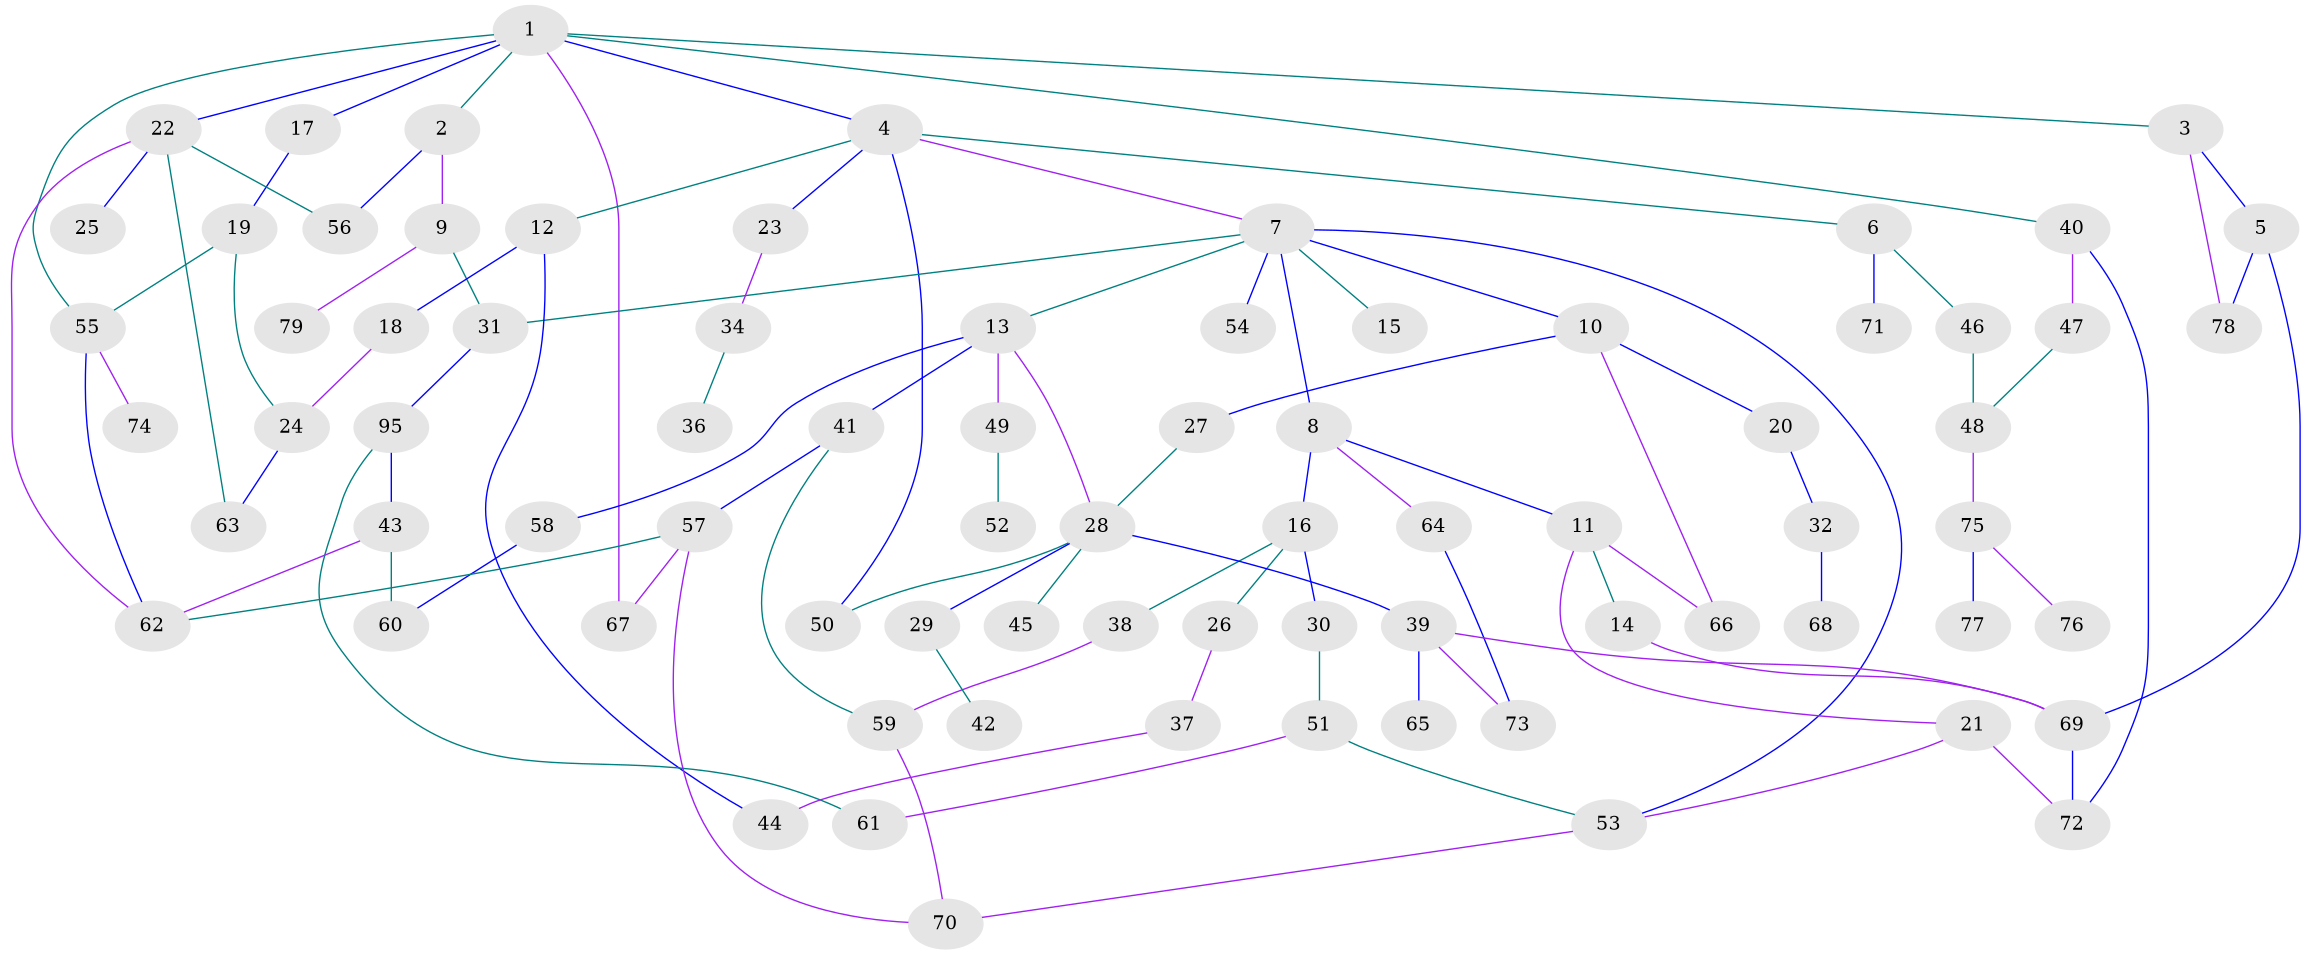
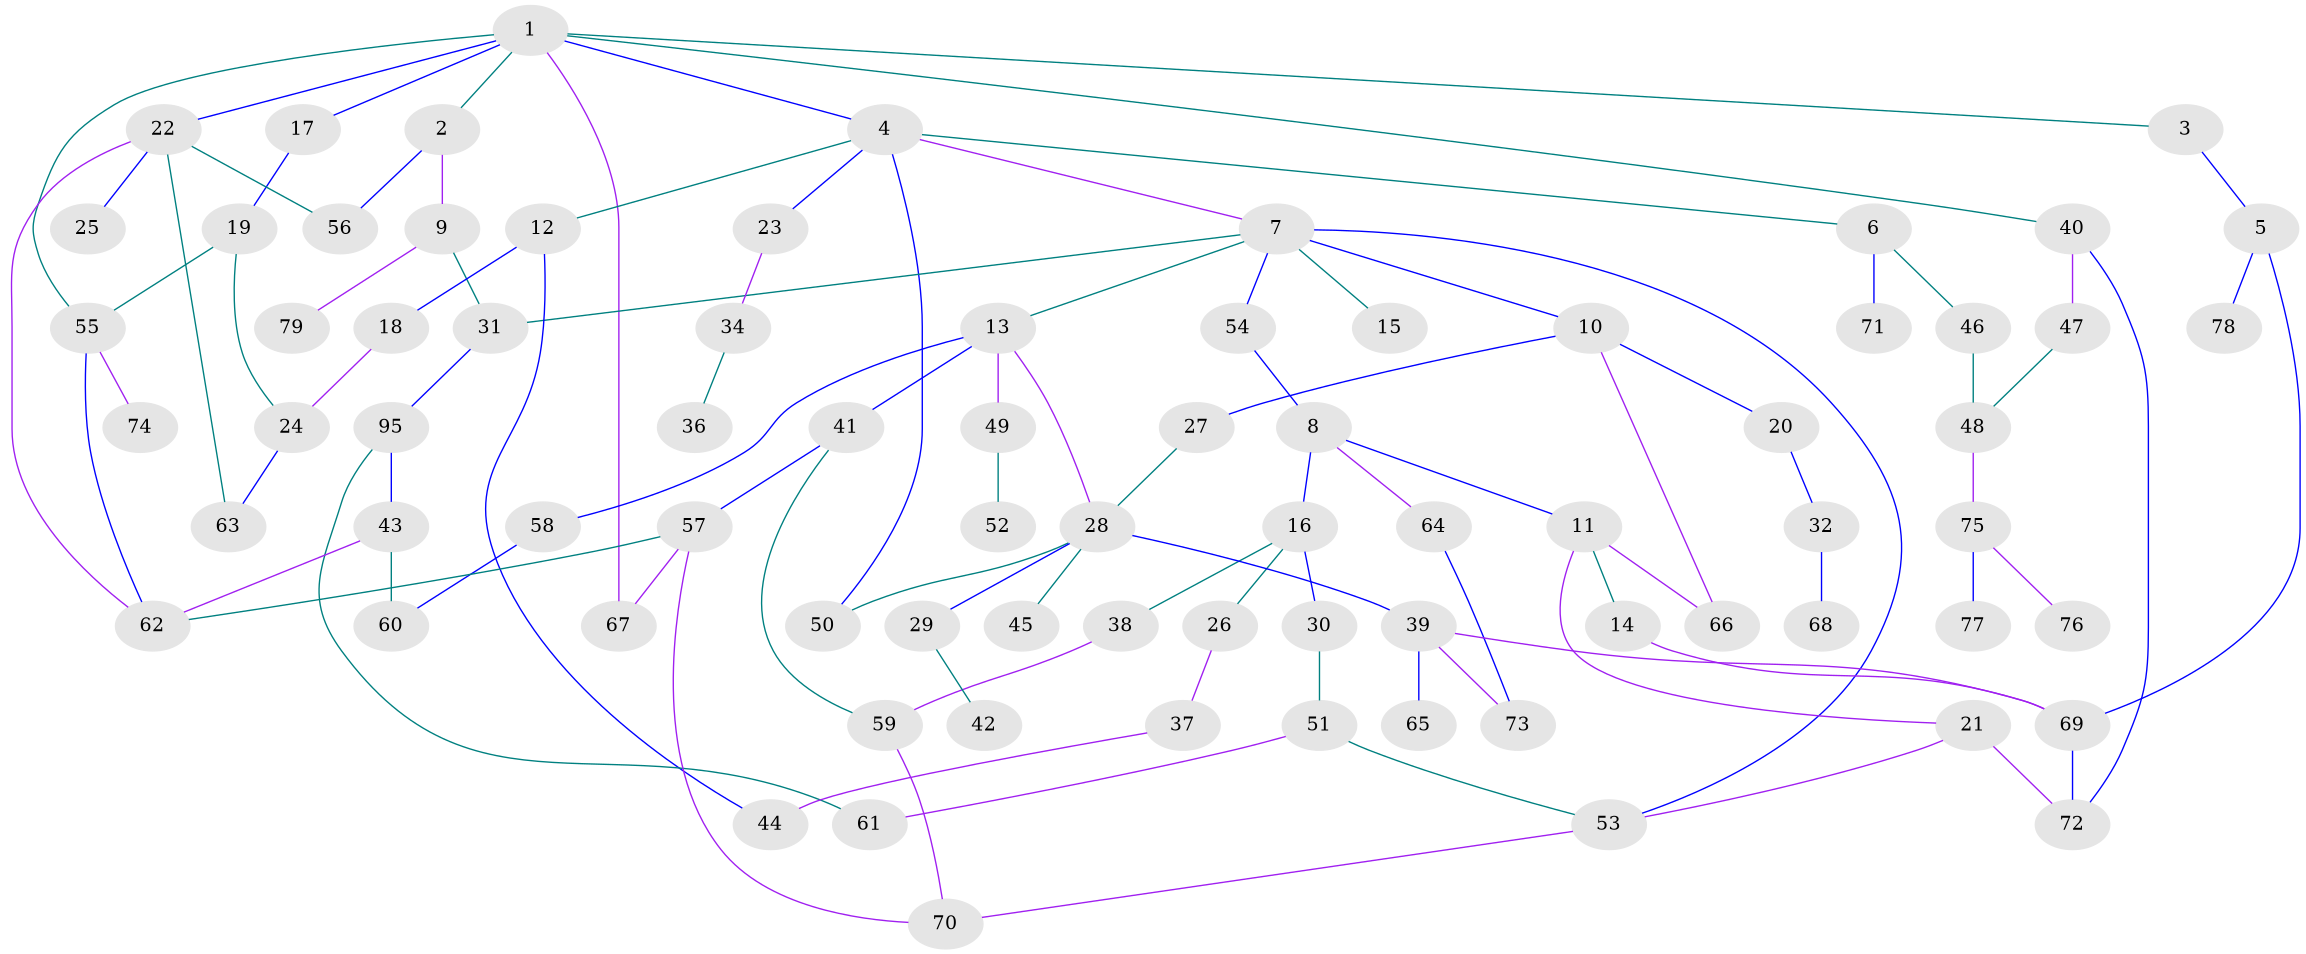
edge "3" -- "78": removed
edge "7" -- "8": now "54" -- "8"
